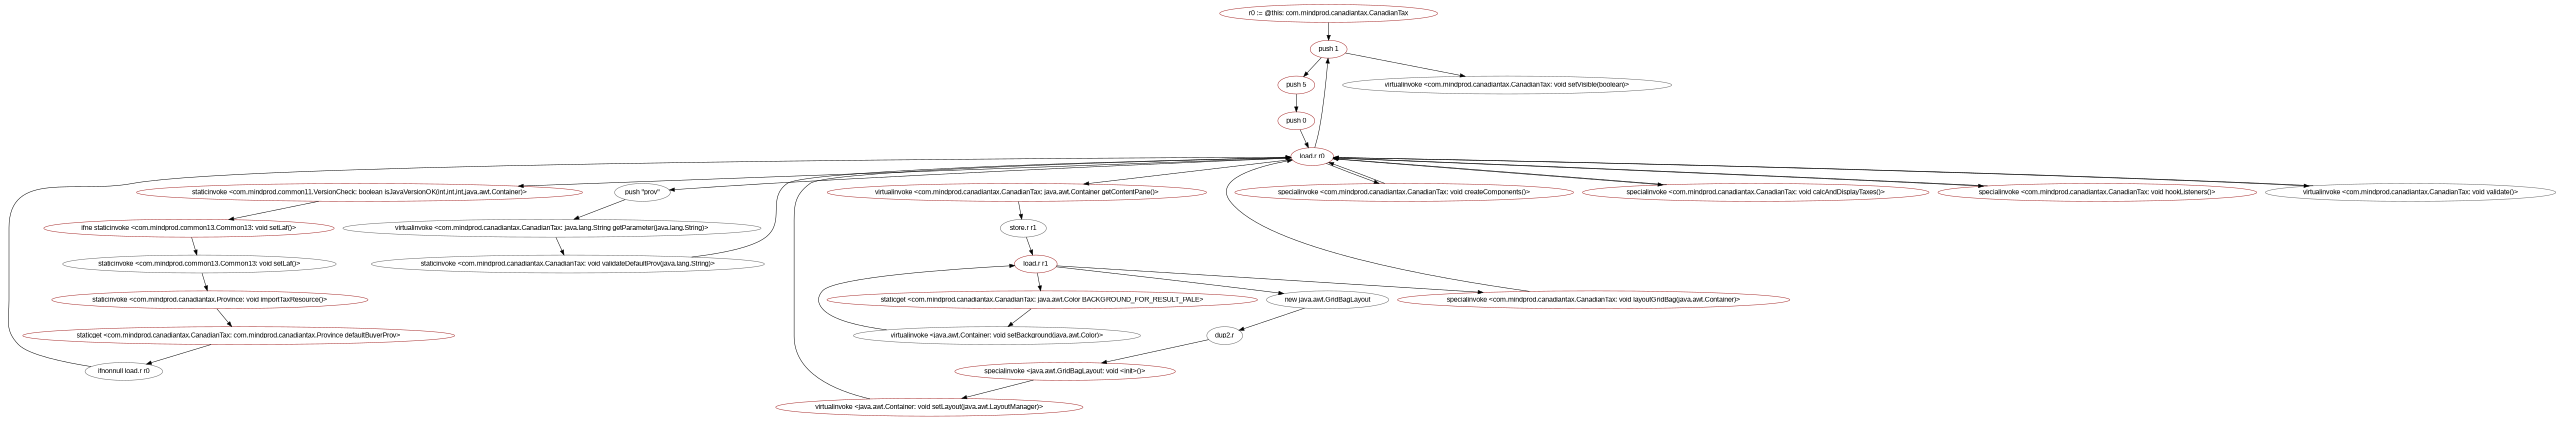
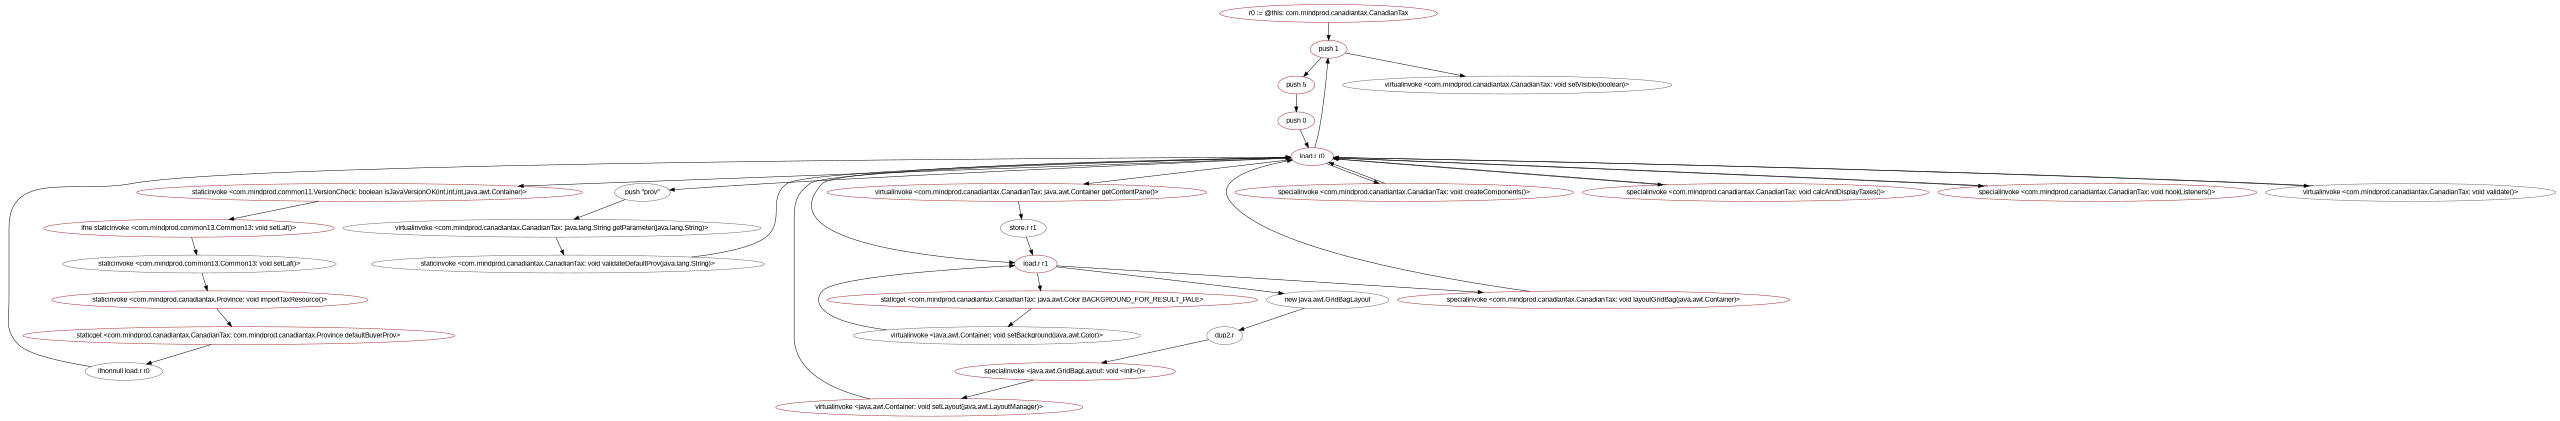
edge "load.r r0" -> "load.r r1": added
